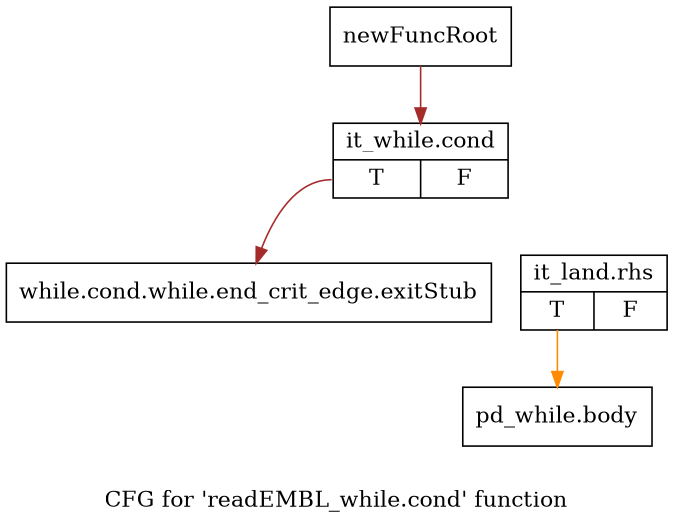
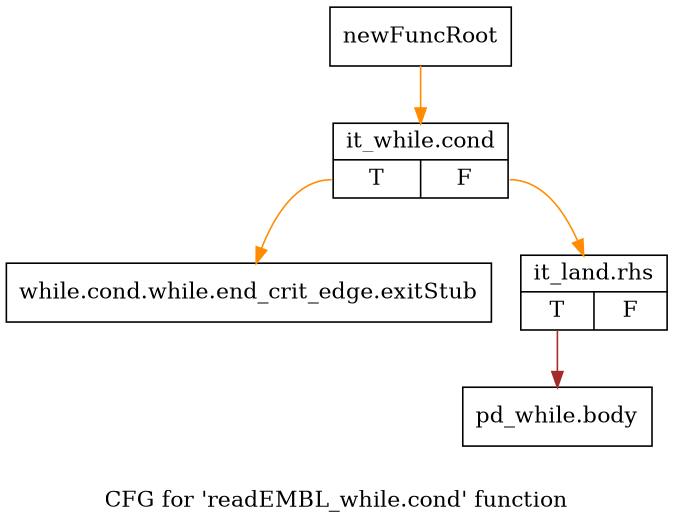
edge "newFuncRoot" -> "it_while.cond": color brown -> darkorange
edge "it_while.cond" -> "it_land.rhs": added
edge "it_while.cond" -> "while.cond.while.end_crit_edge.exitStub": color brown -> darkorange
edge "it_land.rhs" -> "pd_while.body": color darkorange -> brown
